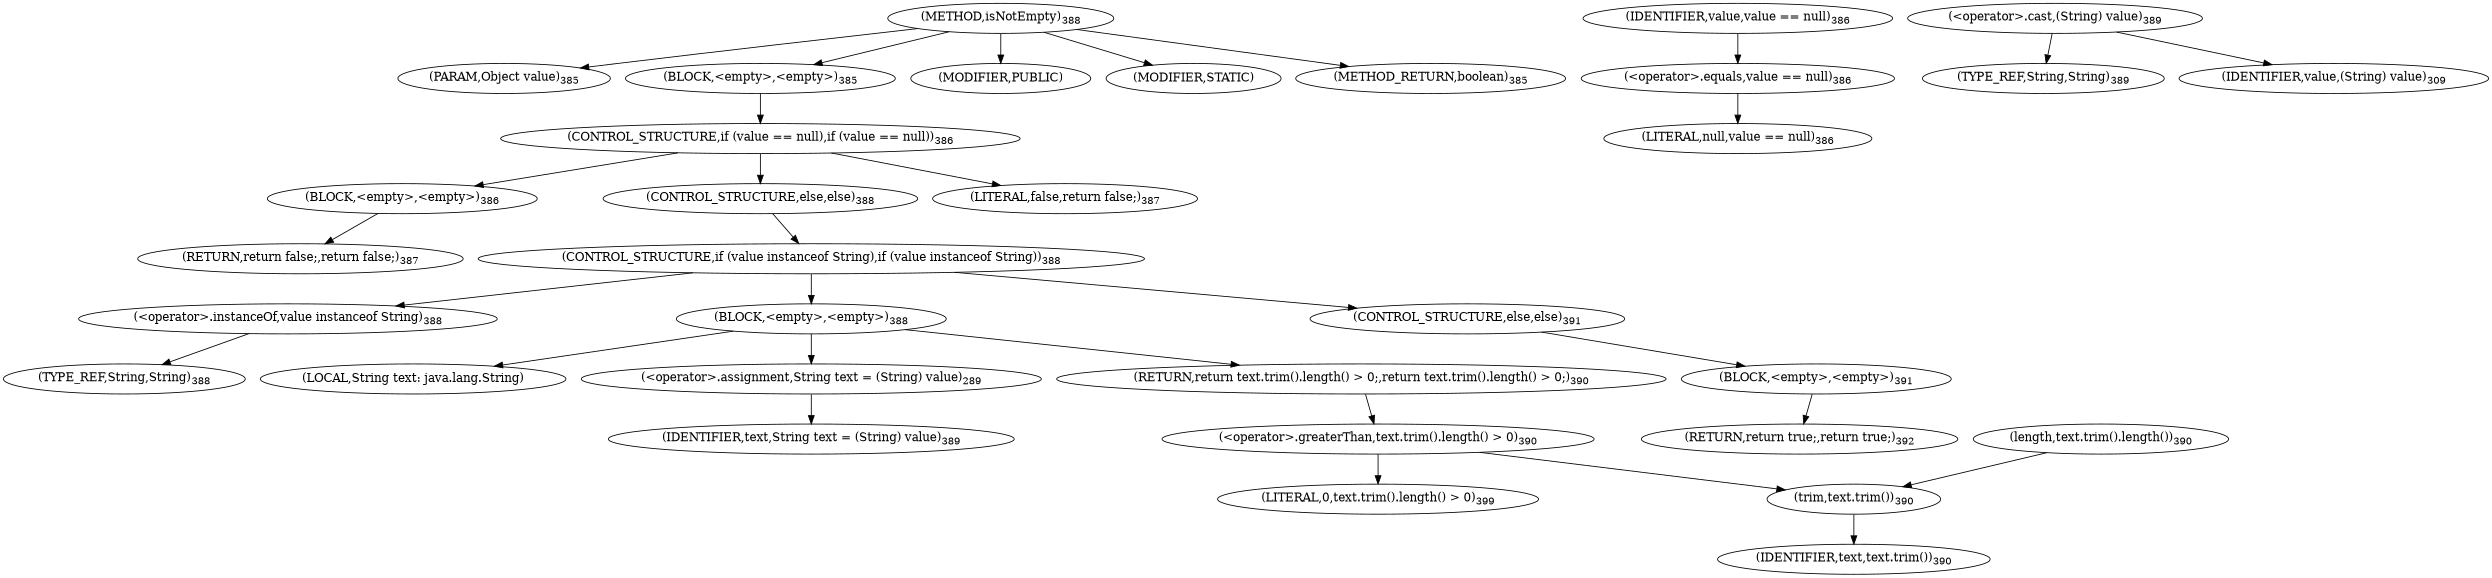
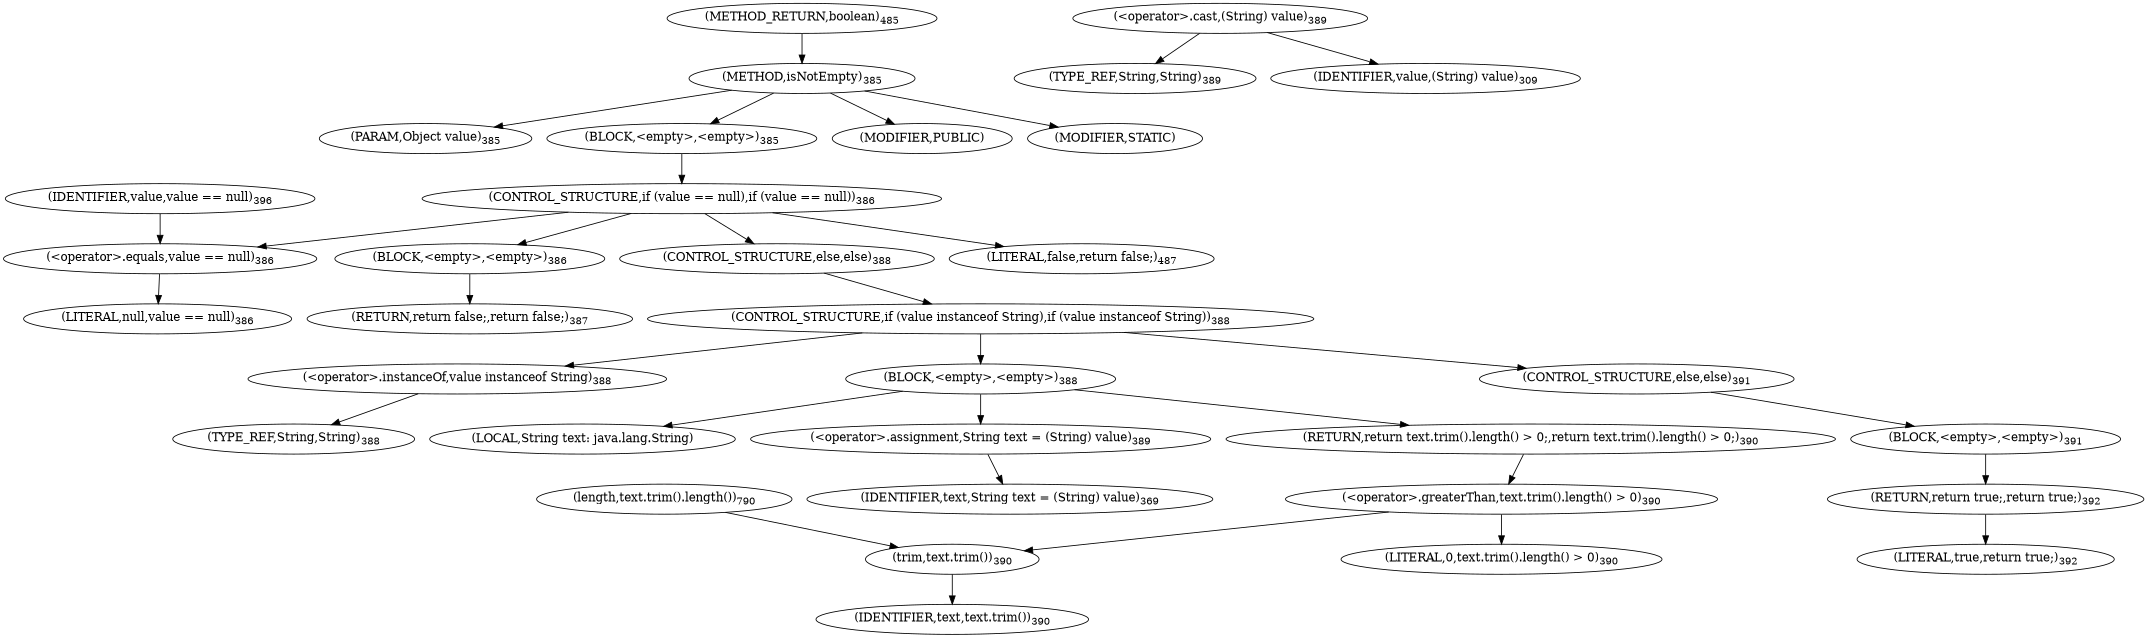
node "(METHOD,isNotEmpty)": text "388" -> "385"
node "(IDENTIFIER,value,value == null)": text "386" -> "396"
edge "(METHOD,isNotEmpty)" -> "(METHOD_RETURN,boolean)": reversed
node "(METHOD_RETURN,boolean)": text "385" -> "485"
node "(LITERAL,false,return false;)": text "387" -> "487"
edge "(CONTROL_STRUCTURE,if (value == null),if (value == null))" -> "(<operator>.equals,value == null)": added
node "(<operator>.assignment,String text = (String) value)": text "289" -> "389"
node "(IDENTIFIER,text,String text = (String) value)": text "389" -> "369"
node "(length,text.trim().length())": text "390" -> "790"
node "(LITERAL,0,text.trim().length() > 0)": text "399" -> "390"
node "(LITERAL,true,return true;)": added
